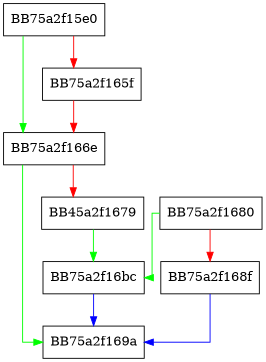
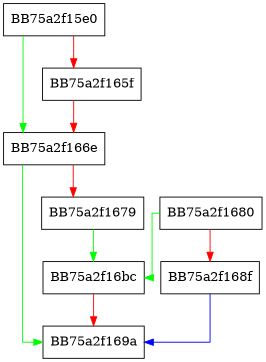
node "BB45a2f1679": label "BB45a2f1679" -> "BB75a2f1679"
edge "BB75a2f16bc" -> "BB75a2f169a": color blue -> red
